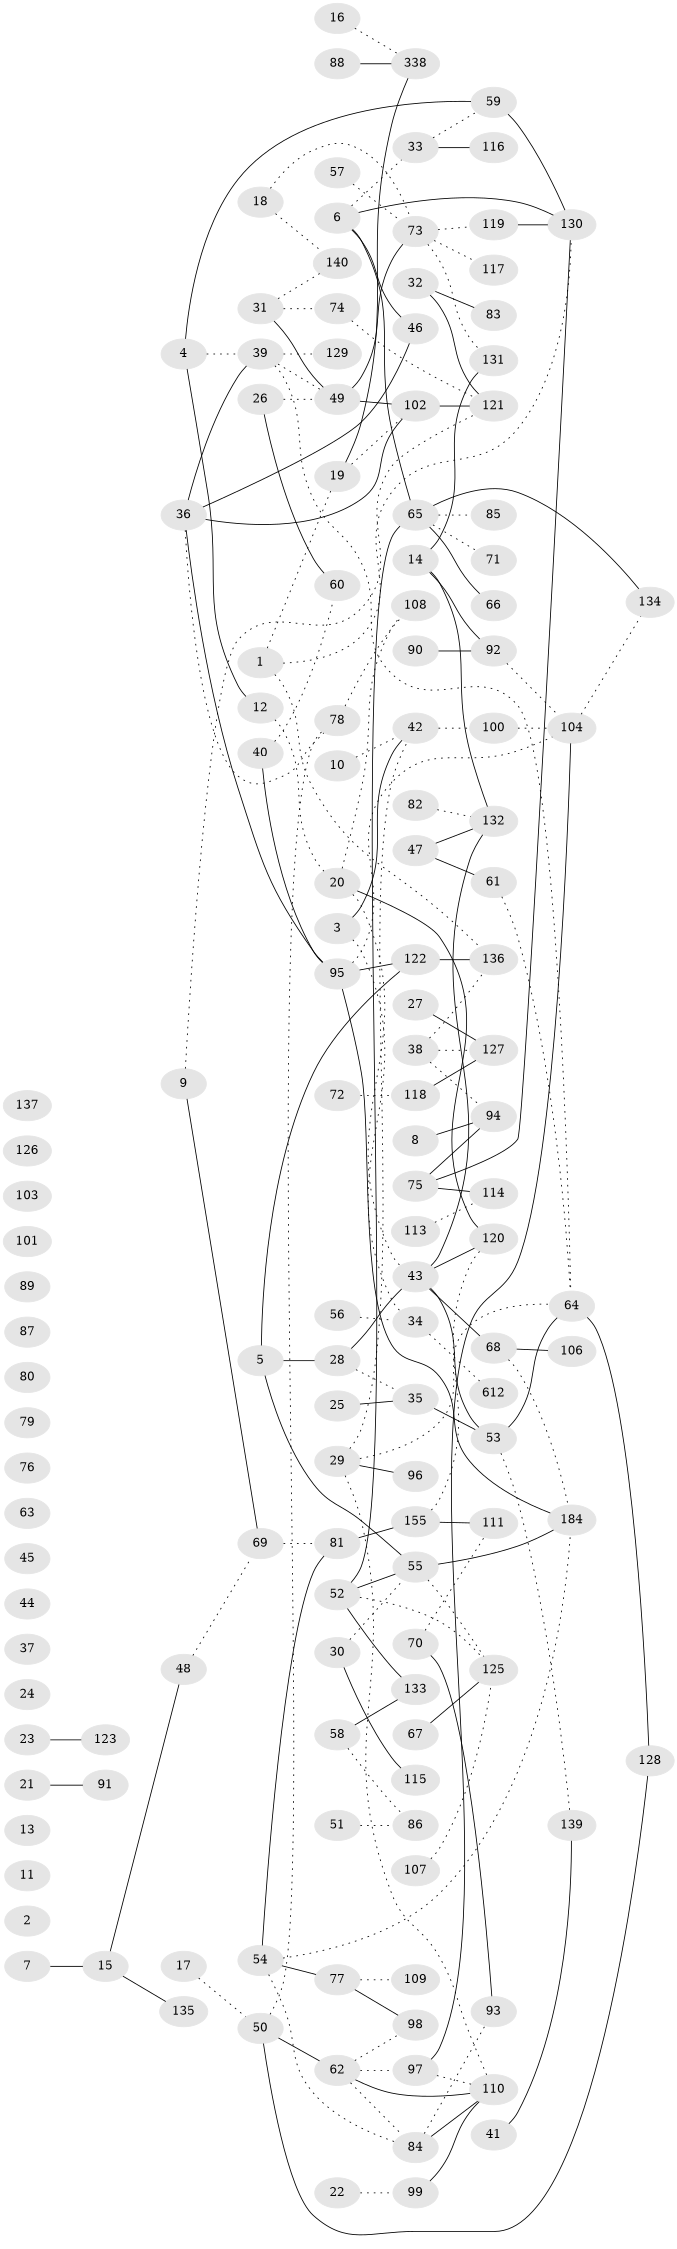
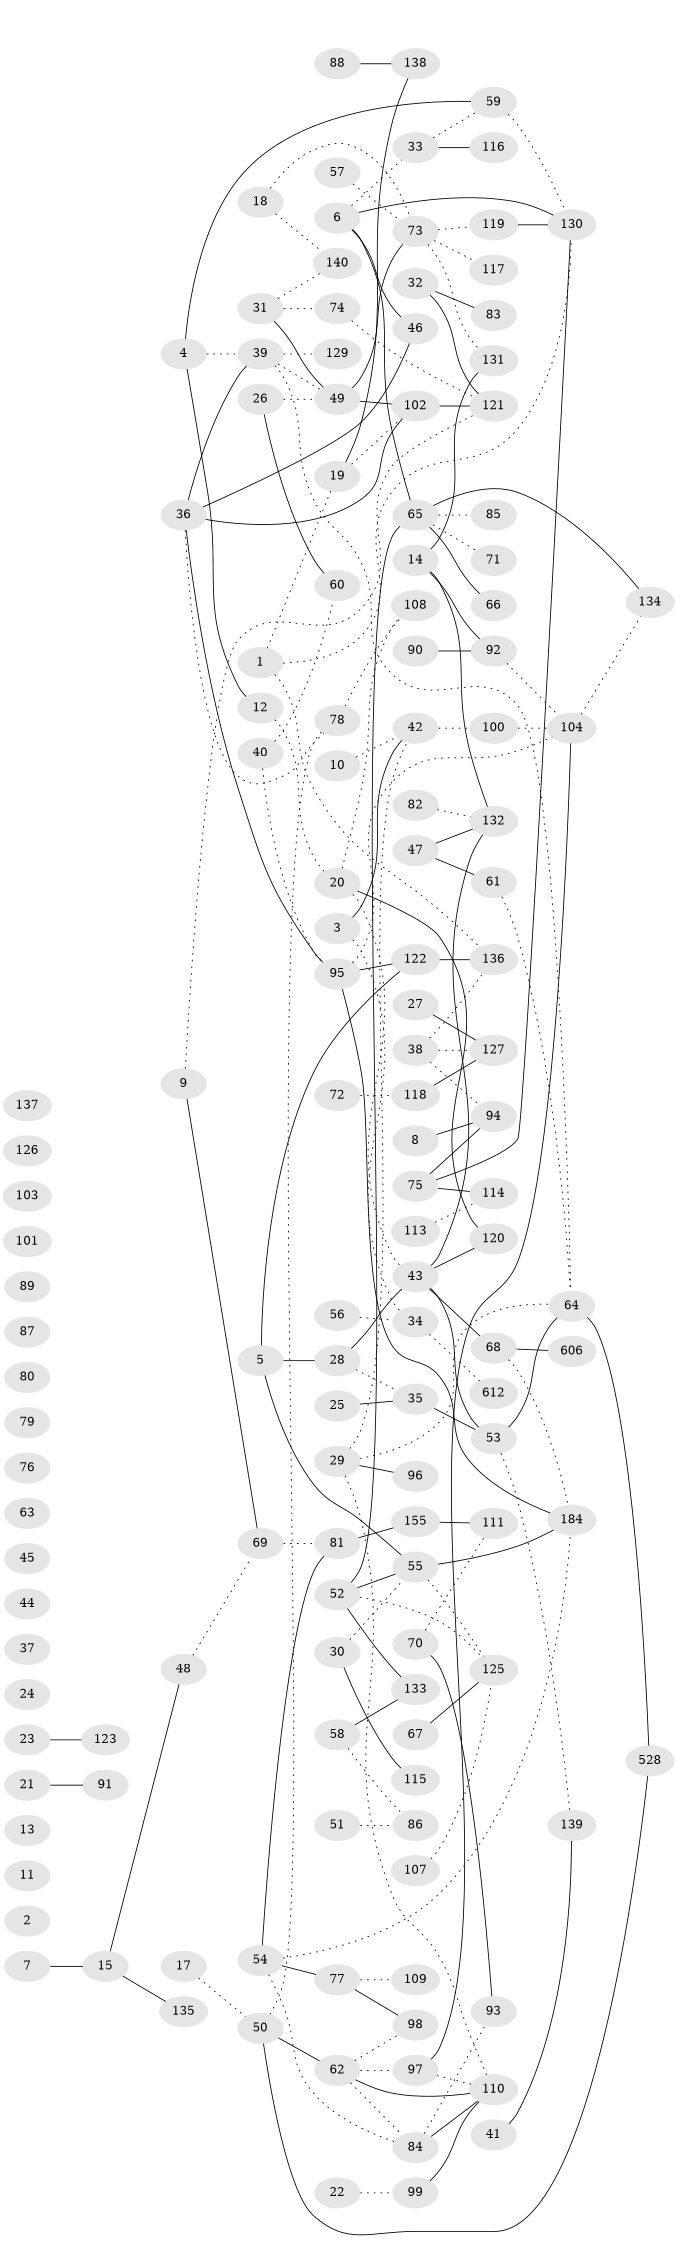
node "16": removed
node "338": label "338" -> "138"
edge "59" -- "130": style solid -> dotted
edge "40" -- "95": style solid -> dotted
edge "120" -- "155": removed
node "106": label "106" -> "606"
node "128": label "128" -> "528"
